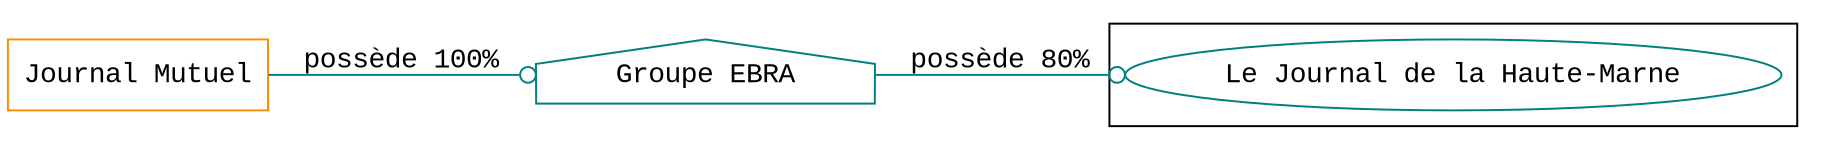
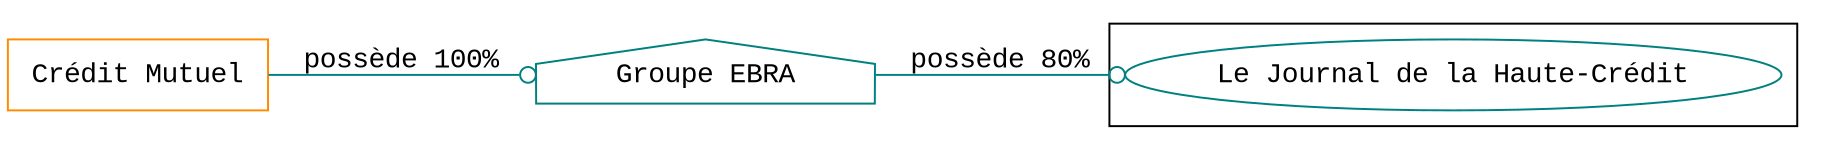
node "Journal Mutuel": label "Journal Mutuel" -> "Crédit Mutuel"
node "Le Journal de la Haute-Marne": label "Le Journal de la Haute-Marne" -> "Le Journal de la Haute-Crédit"
